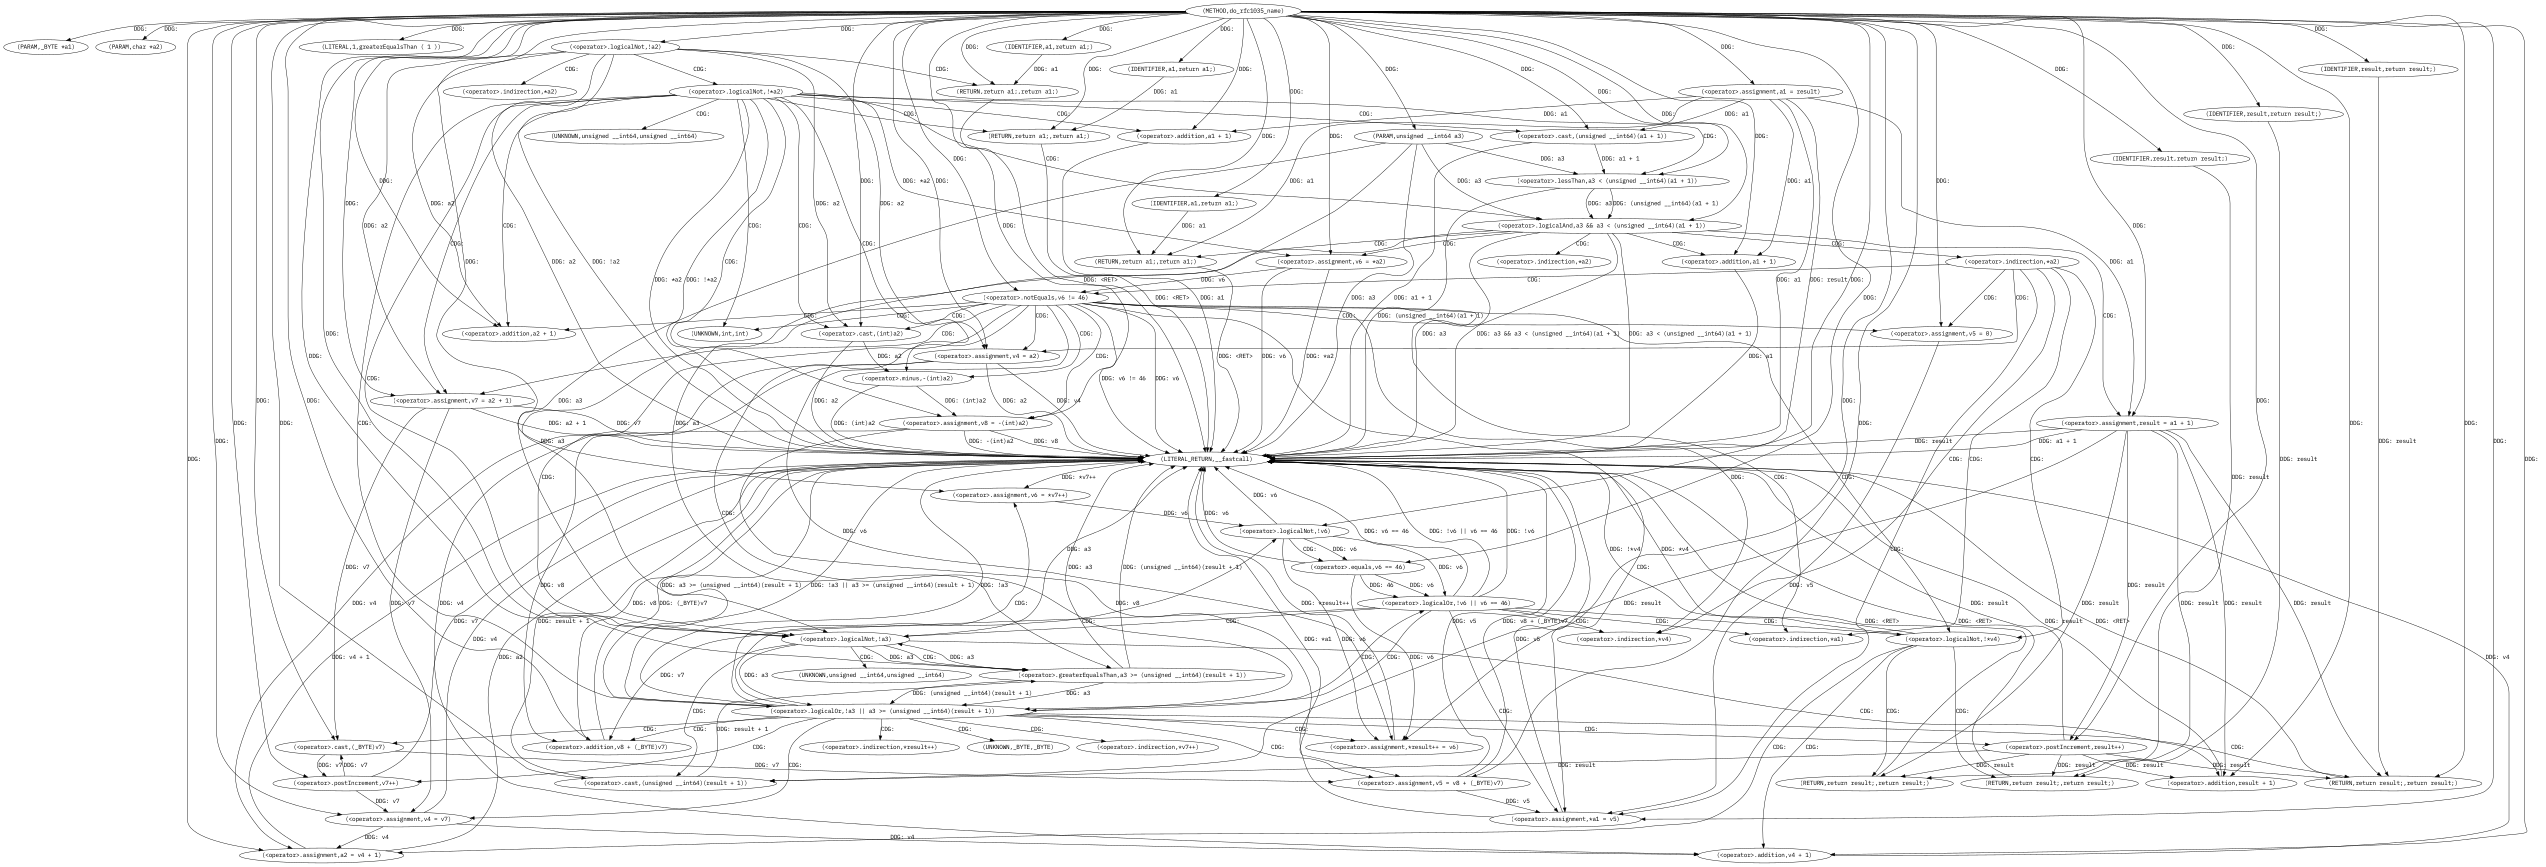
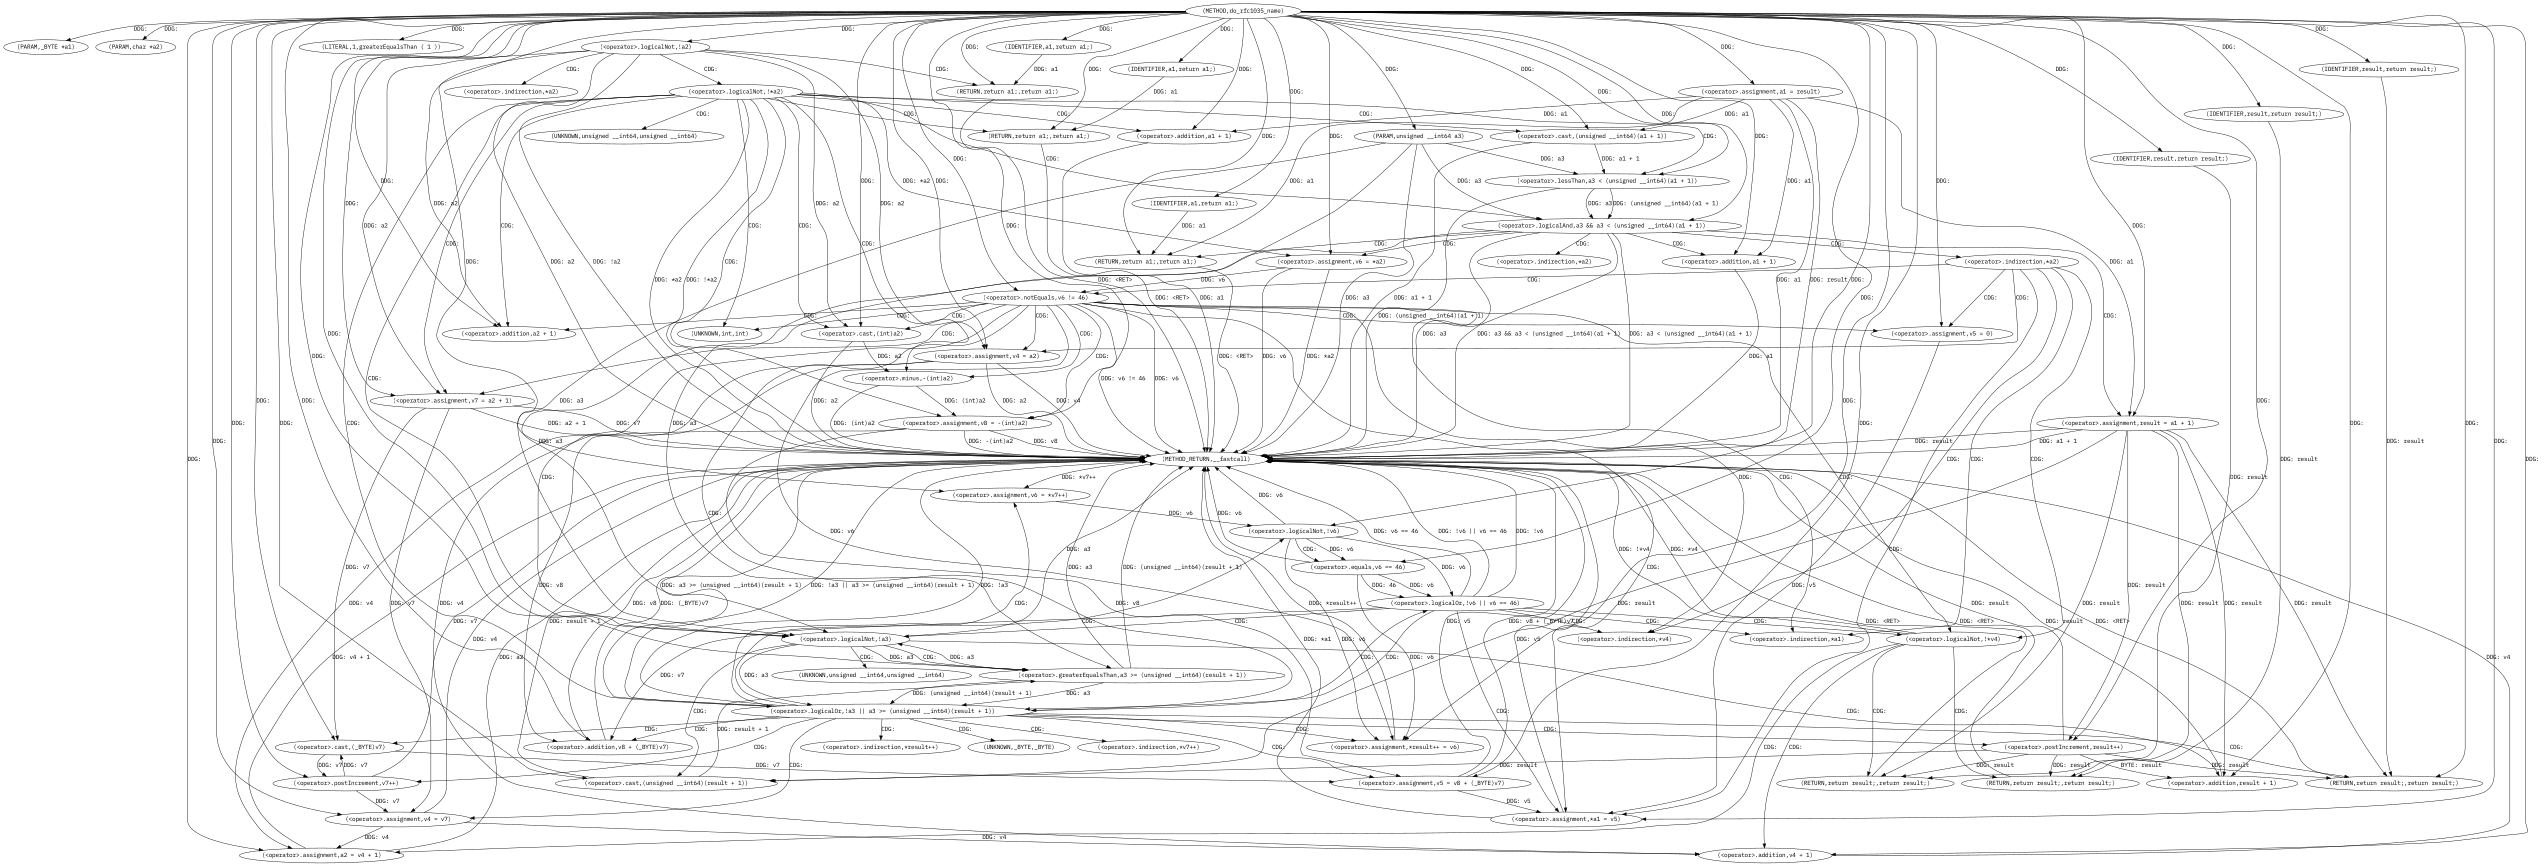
node "(LITERAL_RETURN,__fastcall)": label "(LITERAL_RETURN,__fastcall)" -> "(METHOD_RETURN,__fastcall)"
edge "(<operator>.postIncrement,result++)" -> "(<operator>.addition,result + 1)": label "DDG: result" -> "BYTE: result"
